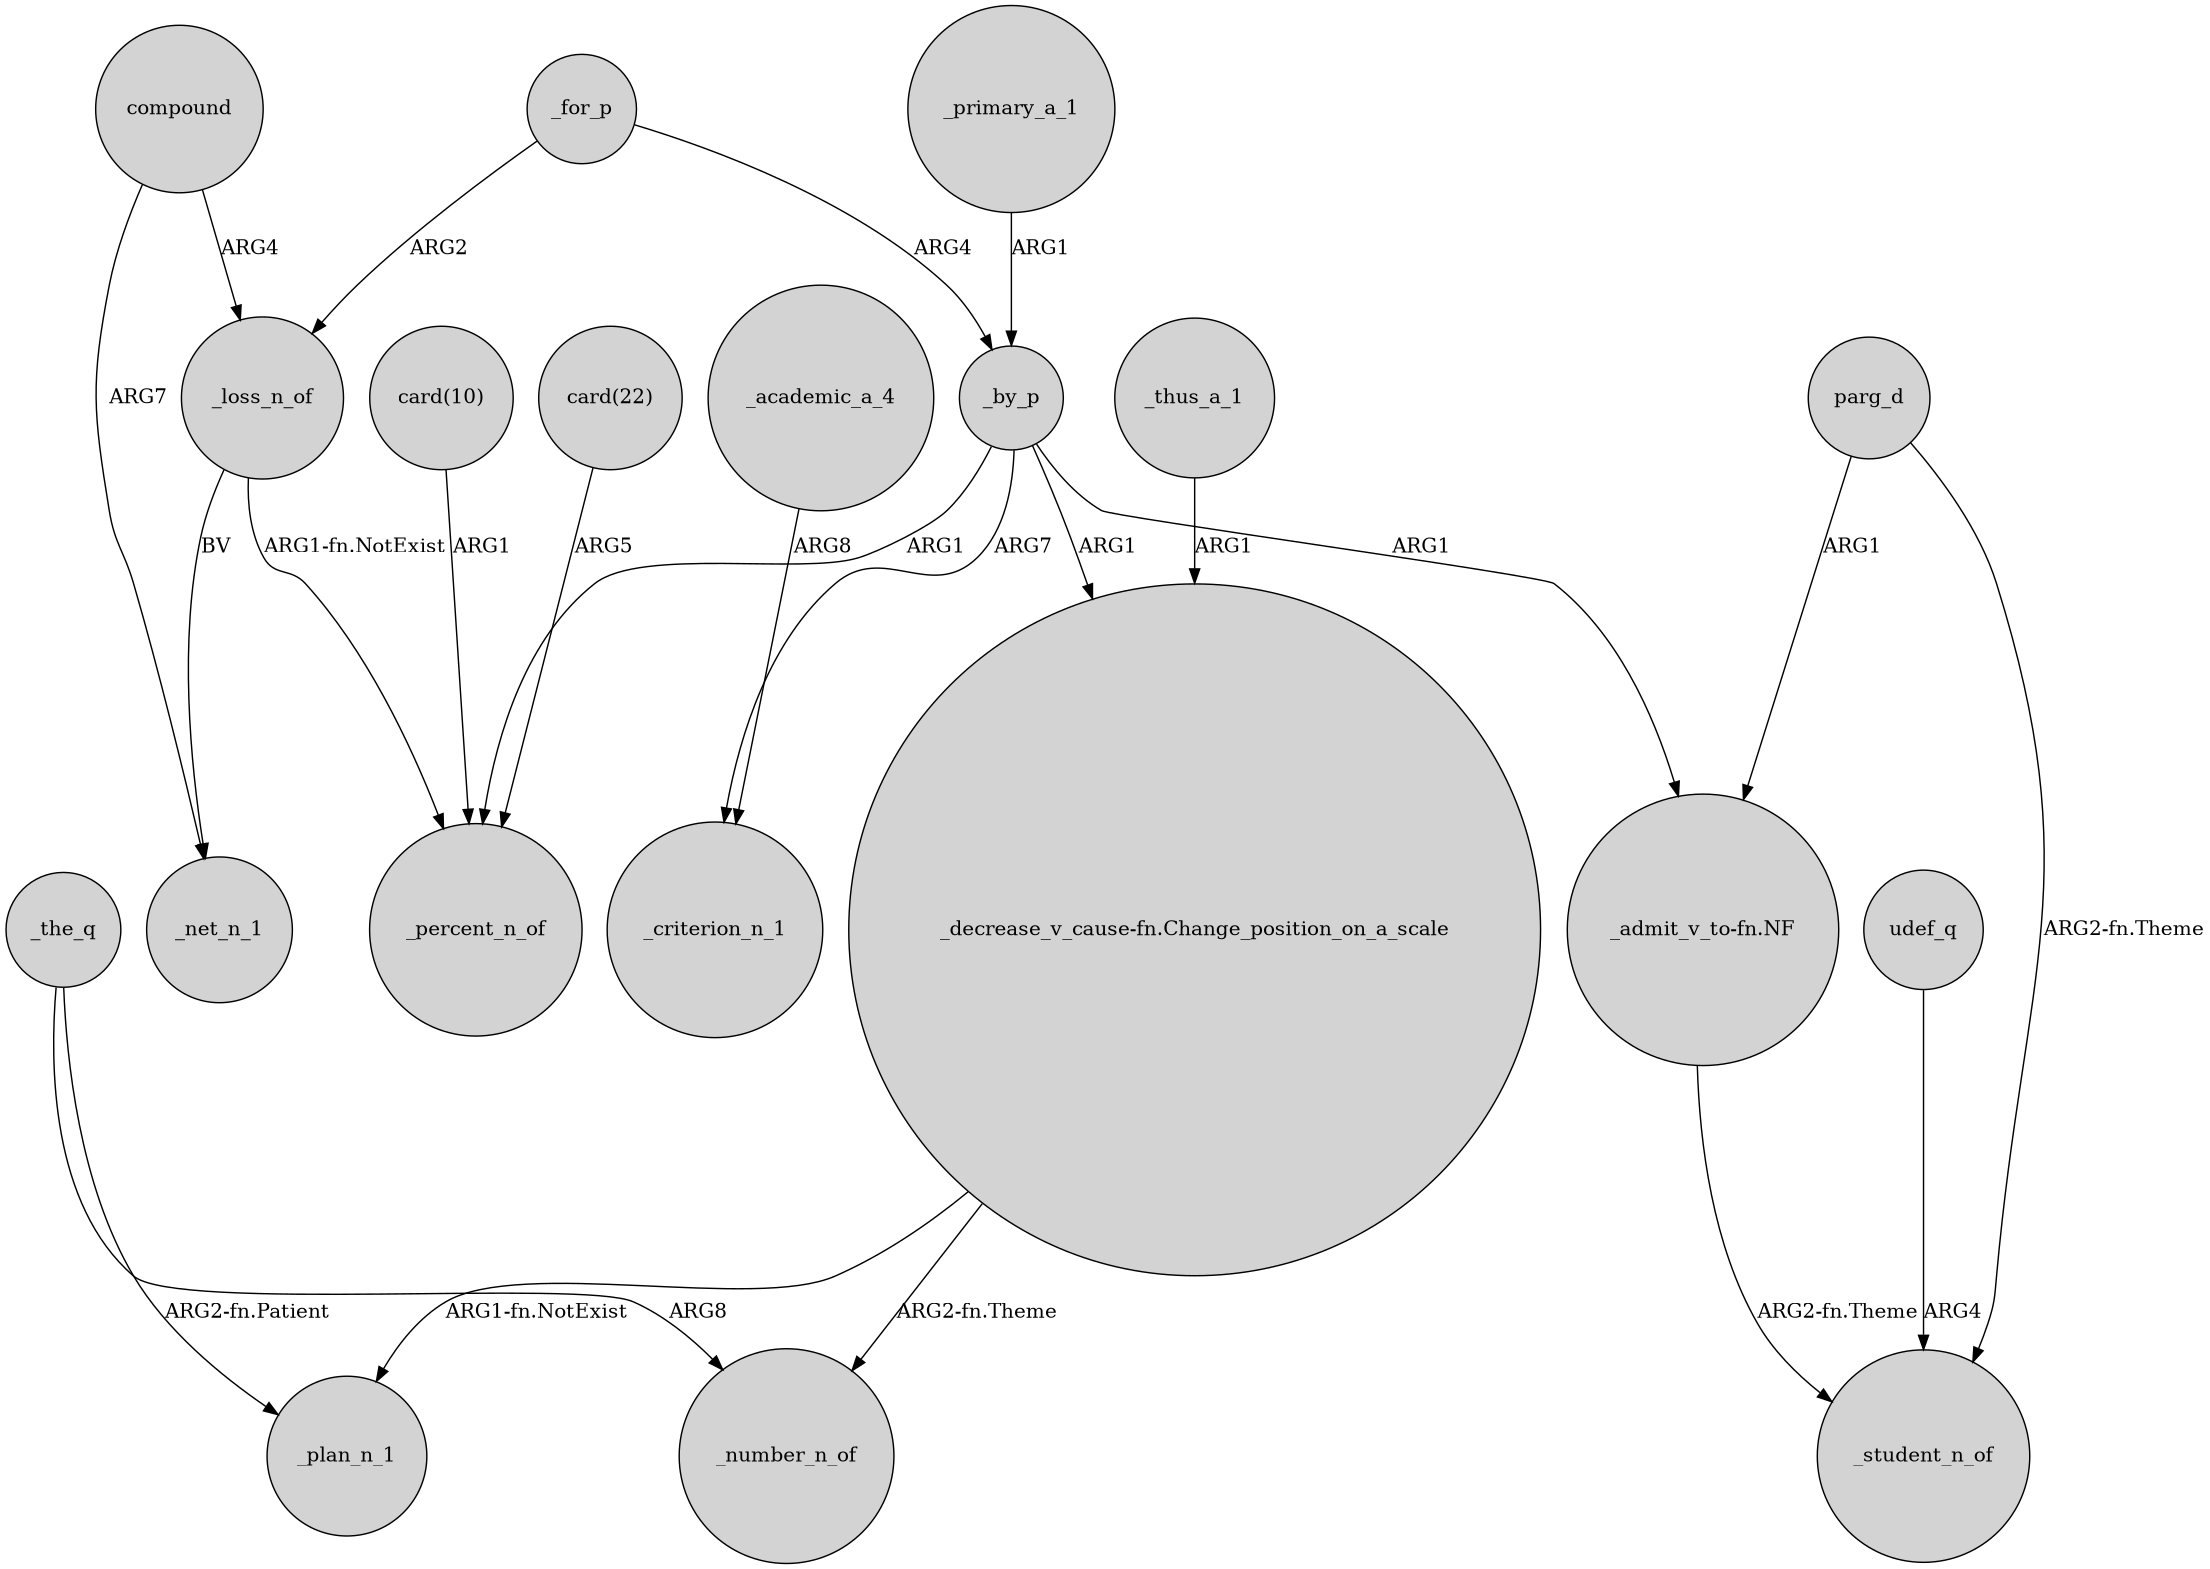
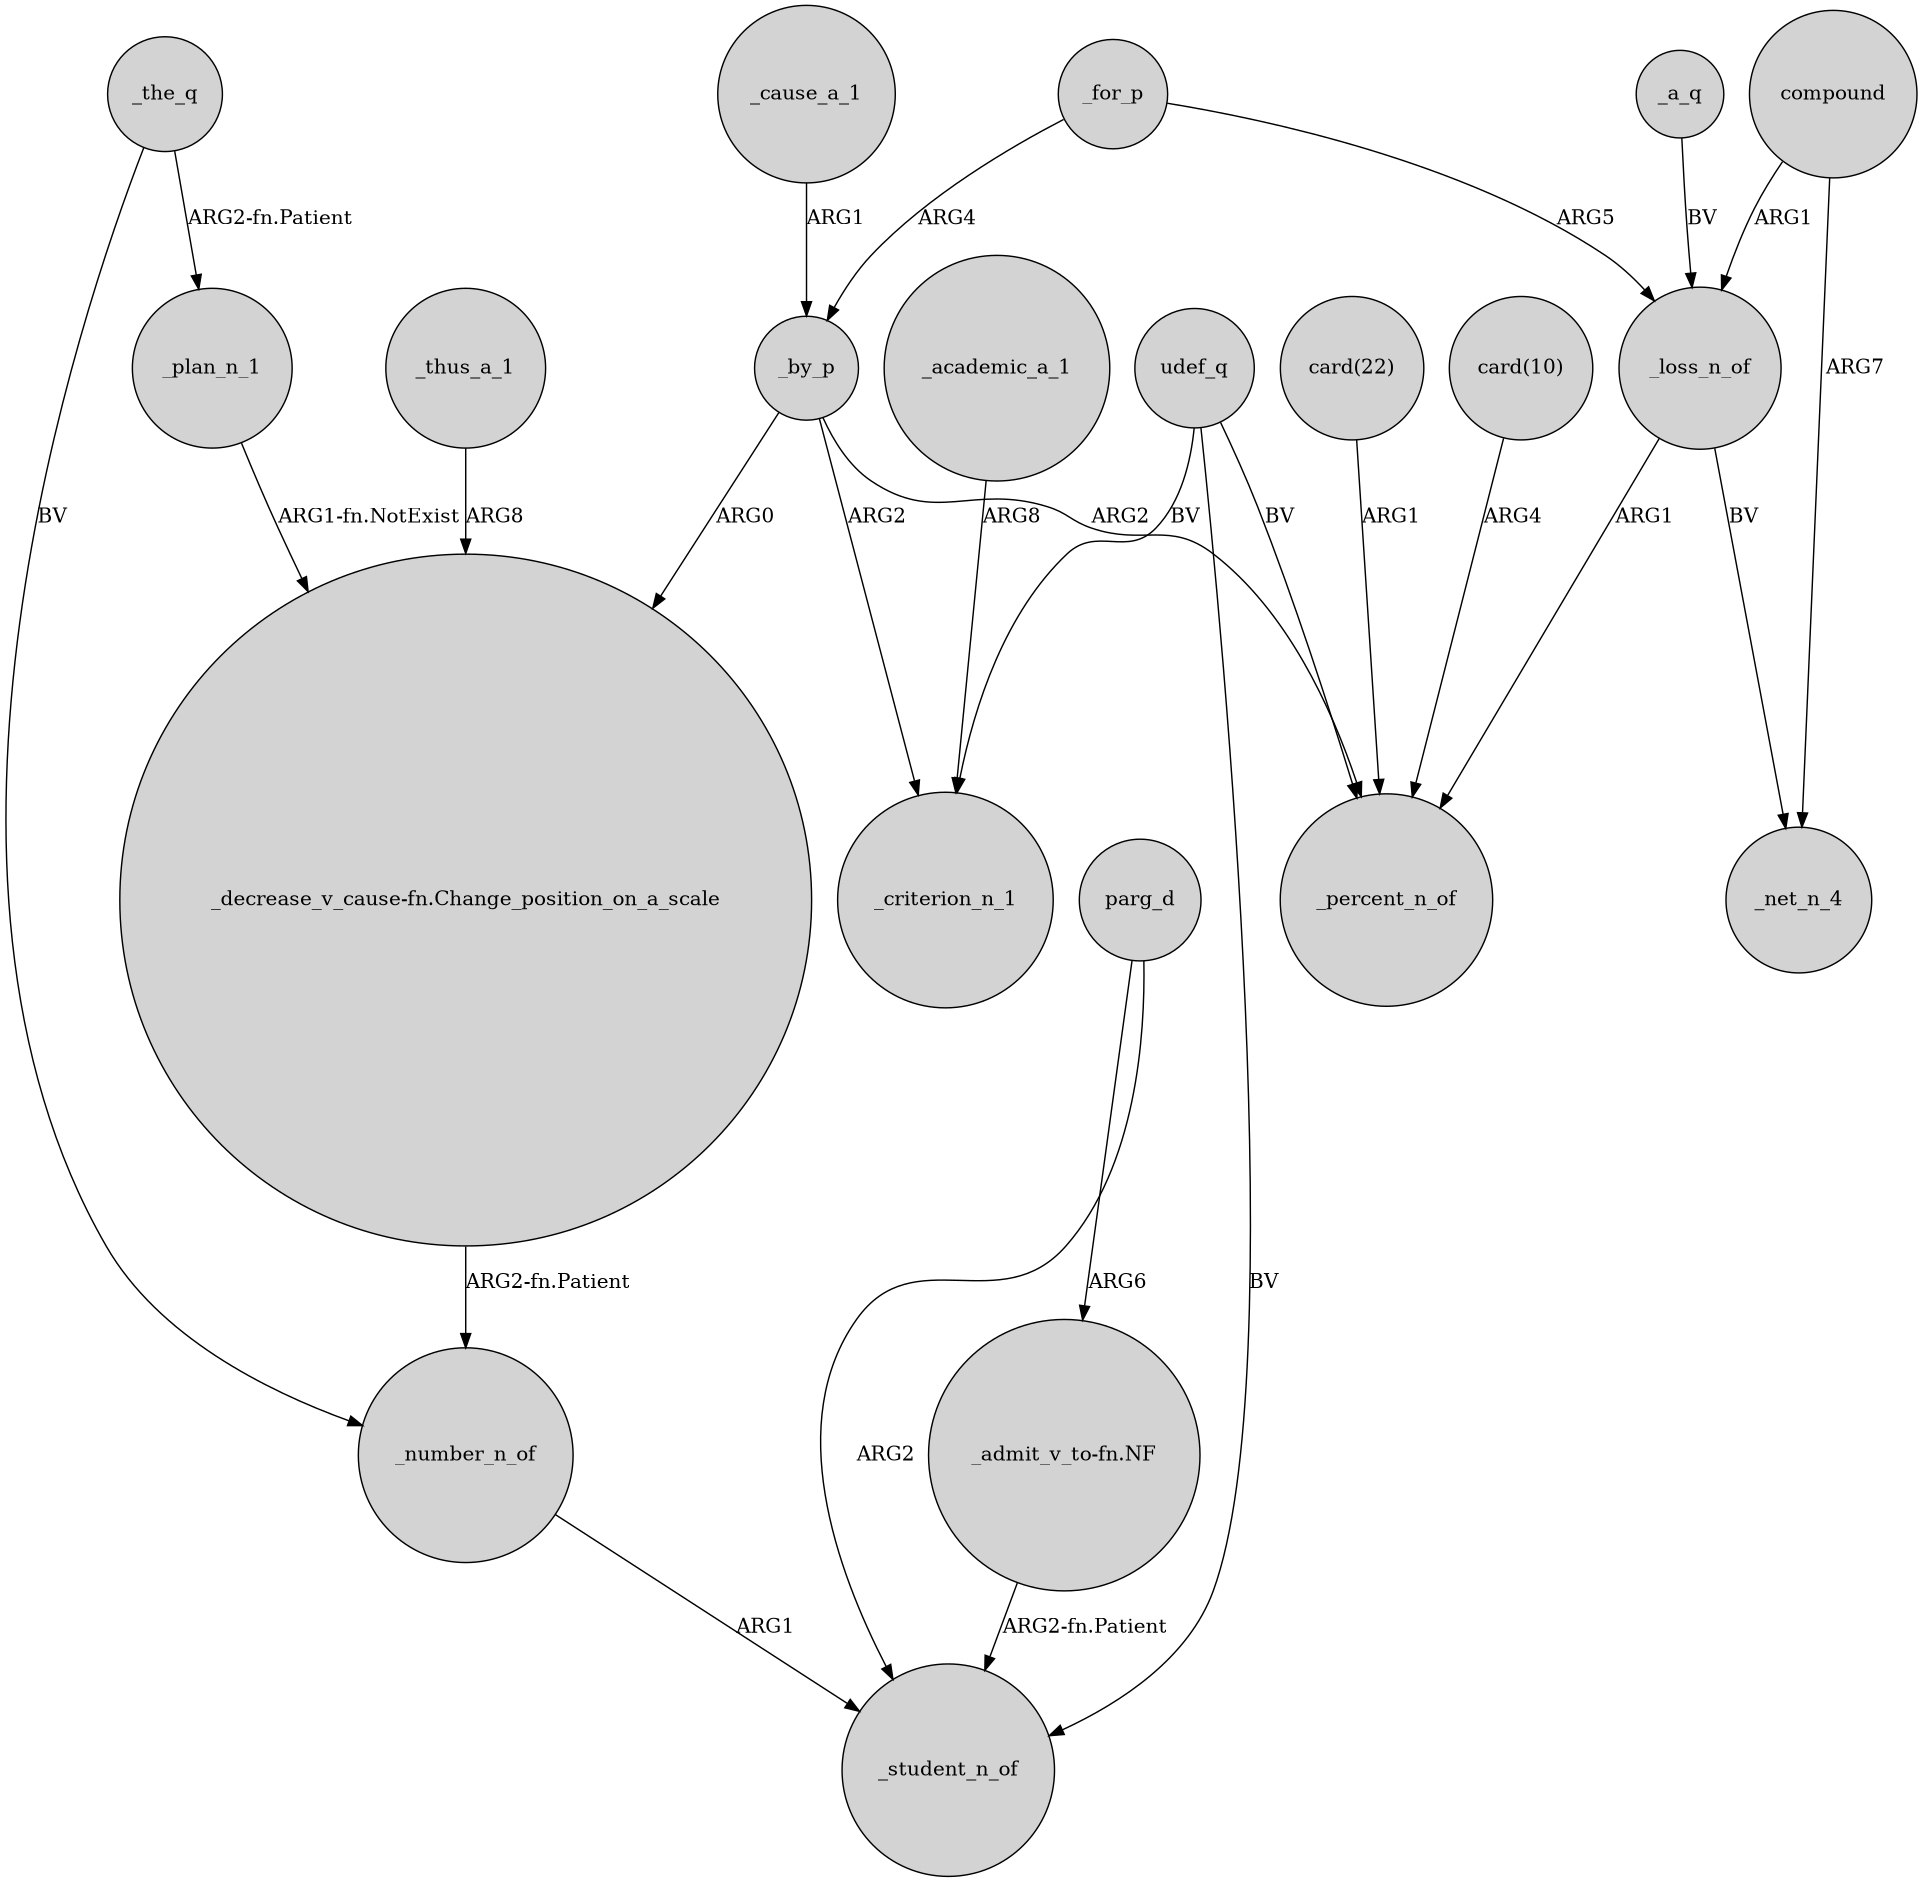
node "_a_q": added
node "_primary_a_1": label "_primary_a_1" -> "_cause_a_1"
edge "compound" -> "_loss_n_of": label "ARG4" -> "ARG1"
edge "_for_p" -> "_loss_n_of": label "ARG2" -> "ARG5"
node "_academic_a_4": label "_academic_a_4" -> "_academic_a_1"
edge "_loss_n_of" -> "_percent_n_of": label "ARG1-fn.NotExist" -> "ARG1"
edge "card(10)" -> "_percent_n_of": label "ARG1" -> "ARG4"
edge "card(22)" -> "_percent_n_of": label "ARG5" -> "ARG1"
edge "_by_p" -> "_percent_n_of": label "ARG1" -> "ARG2"
edge "_by_p" -> "_criterion_n_1": label "ARG7" -> "ARG2"
edge "_by_p" -> "_decrease_v_cause-fn.Change_position_on_a_scale": label "ARG1" -> "ARG0"
edge "_thus_a_1" -> "_decrease_v_cause-fn.Change_position_on_a_scale": label "ARG1" -> "ARG8"
edge "parg_d" -> "_admit_v_to-fn.NF": label "ARG1" -> "ARG6"
edge "_by_p" -> "_admit_v_to-fn.NF": removed, label "ARG1"
edge "udef_q" -> "_criterion_n_1": added, label "BV"
edge "udef_q" -> "_percent_n_of": added, label "BV"
node "_net_n_1": label "_net_n_1" -> "_net_n_4"
edge "parg_d" -> "_student_n_of": label "ARG2-fn.Theme" -> "ARG2"
edge "_decrease_v_cause-fn.Change_position_on_a_scale" -> "_plan_n_1": reversed
edge "_the_q" -> "_number_n_of": label "ARG8" -> "BV"
edge "_decrease_v_cause-fn.Change_position_on_a_scale" -> "_number_n_of": label "ARG2-fn.Theme" -> "ARG2-fn.Patient"
edge "_admit_v_to-fn.NF" -> "_student_n_of": label "ARG2-fn.Theme" -> "ARG2-fn.Patient"
edge "udef_q" -> "_student_n_of": label "ARG4" -> "BV"
edge "_number_n_of" -> "_student_n_of": added, label "ARG1"
